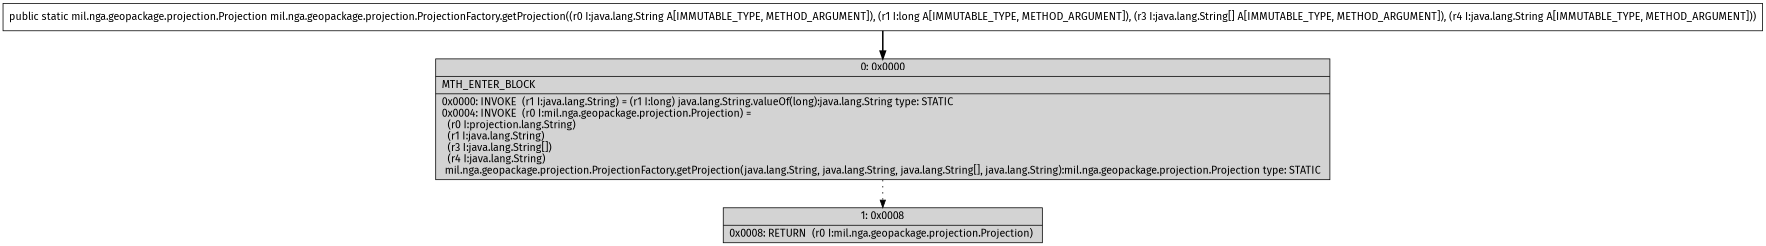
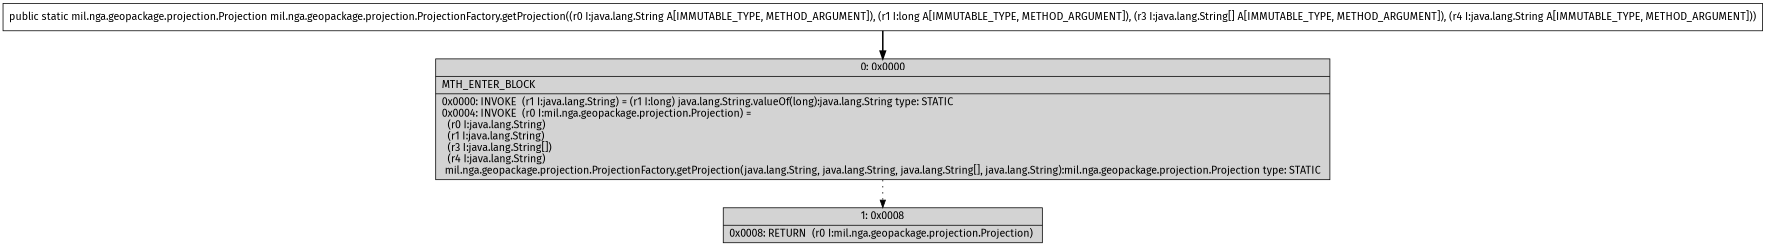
node "0: 0x0000": text "(r0 I:projection.lang.String)" -> "(r0 I:java.lang.String)"
